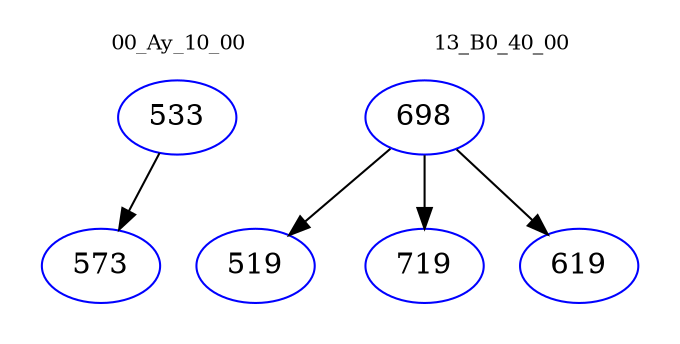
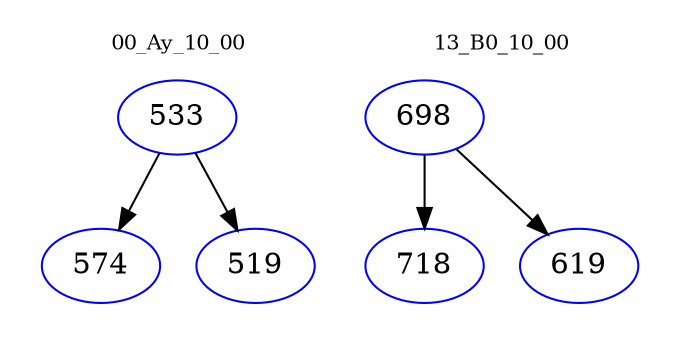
cluster "13_B0_40_00": label "13_B0_40_00" -> "13_B0_10_00"
edge "698" -> "519": now "533" -> "519"
node "573": label "573" -> "574"
node "719": label "719" -> "718"
